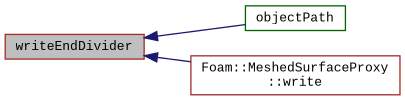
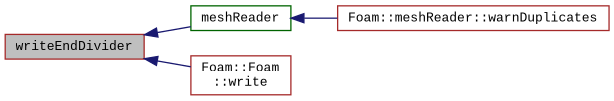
node "objectPath": label "objectPath" -> "meshReader"
node "Foam::meshReader::warnDuplicates": added
node "Foam::MeshedSurfaceProxy ::write": label "Foam::MeshedSurfaceProxy ::write" -> "Foam::Foam ::write"
